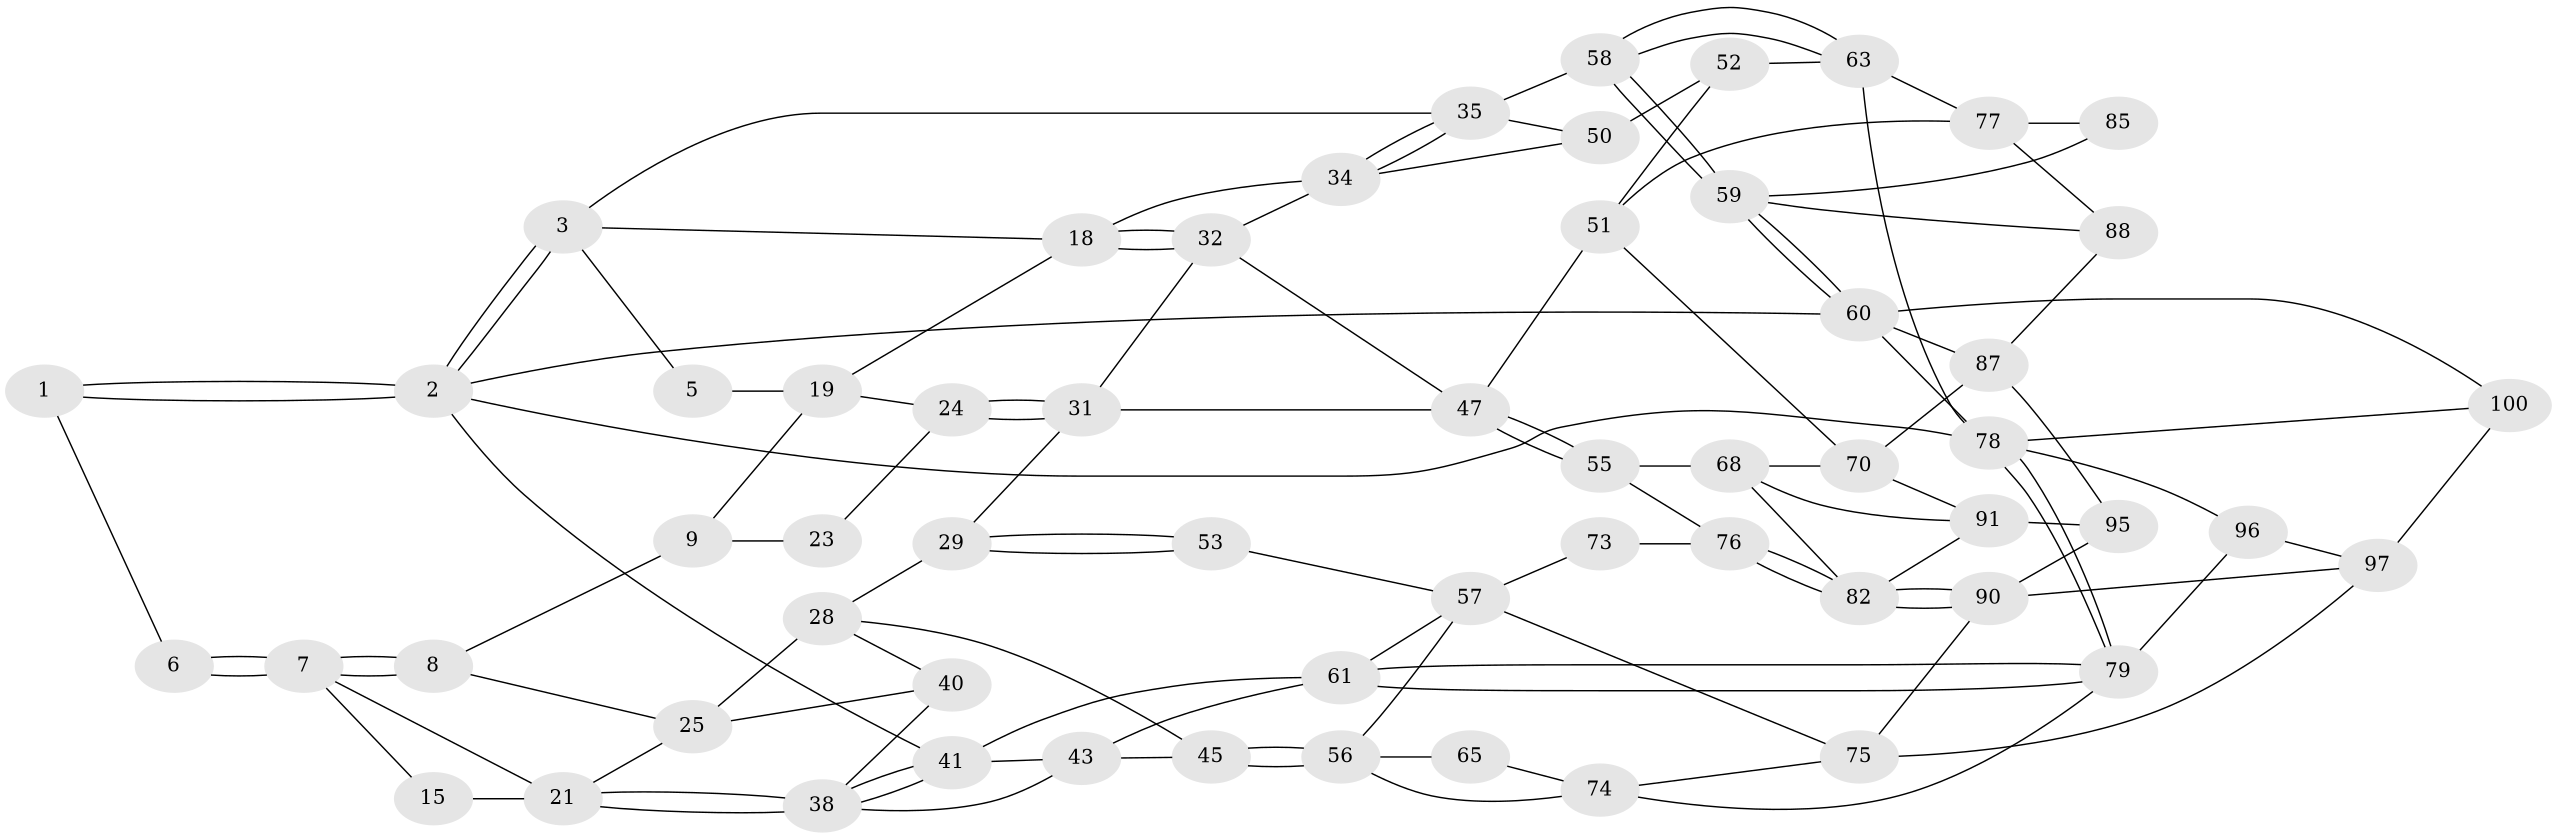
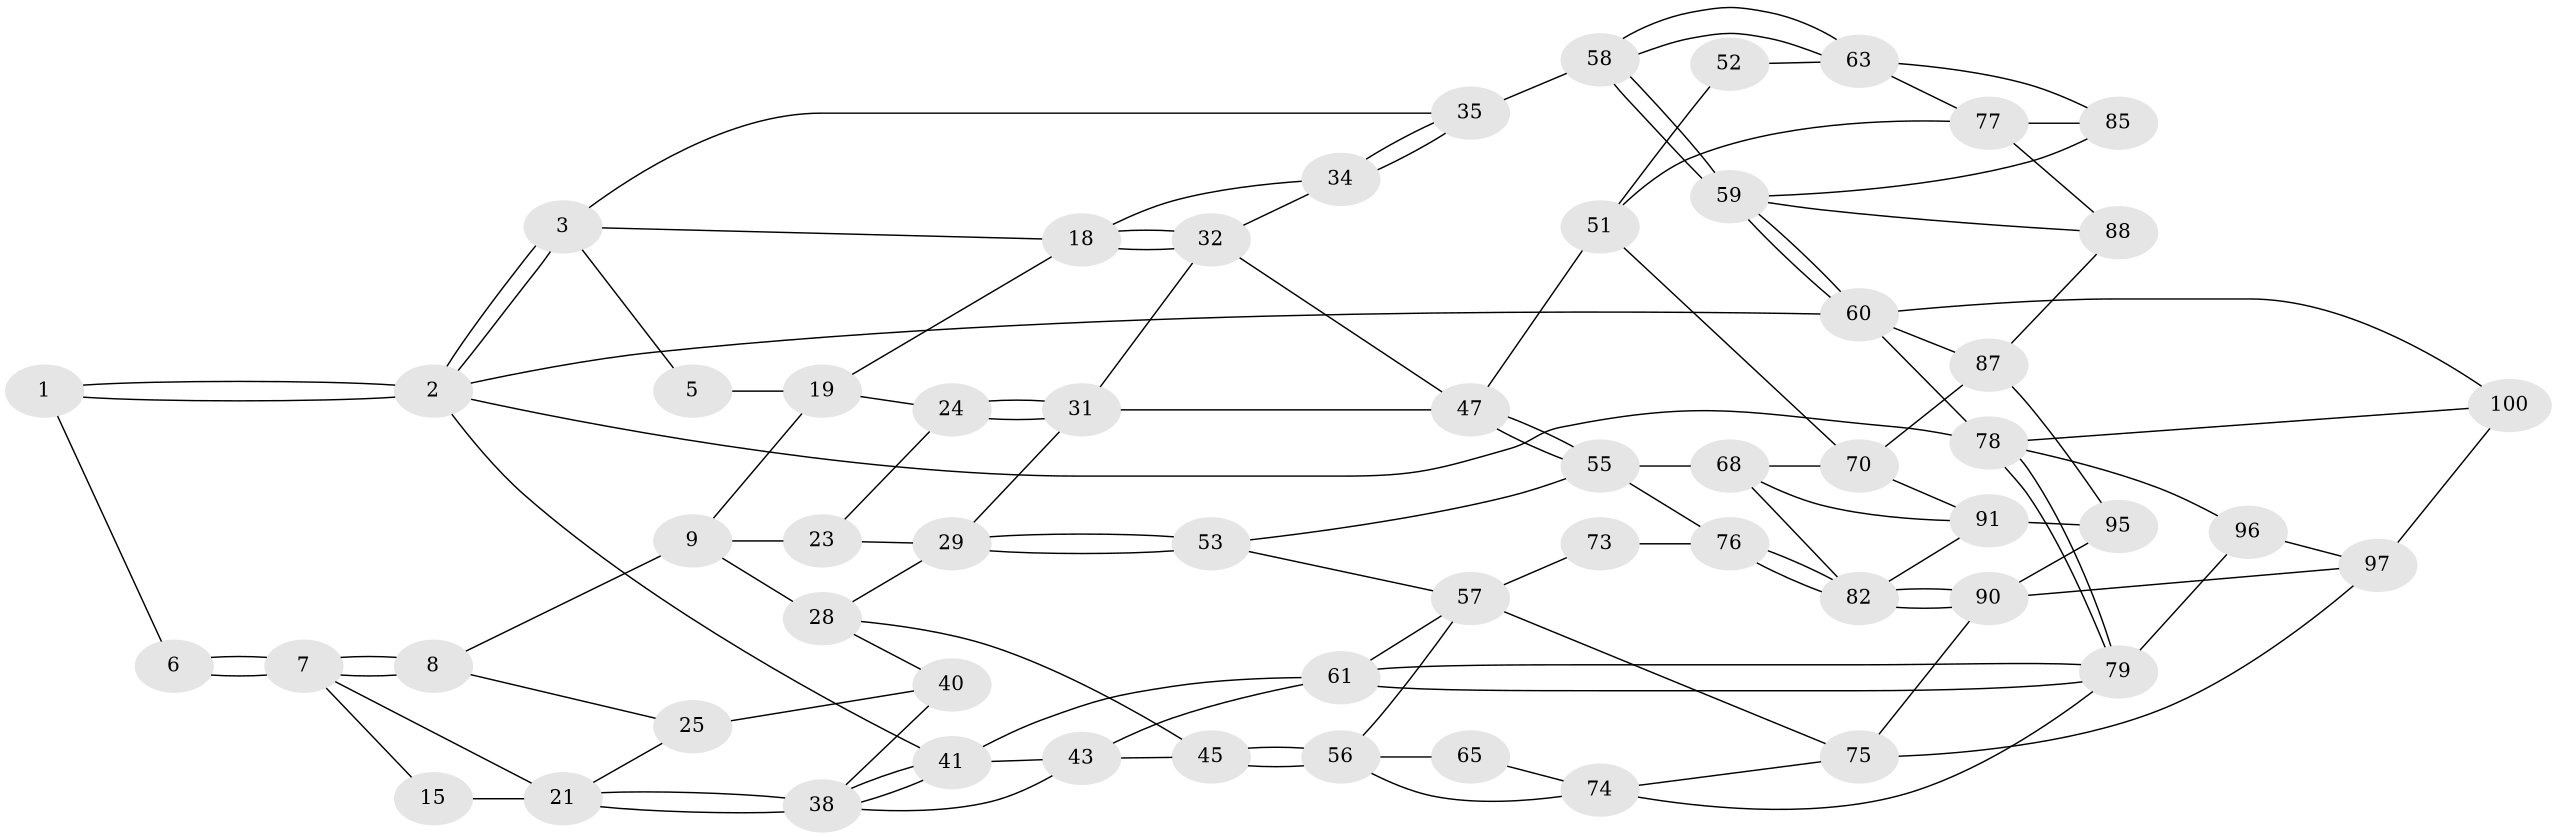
node "50": removed
edge "63" -- "78": now "63" -- "85"
edge "55" -- "53": added
edge "23" -- "29": added
edge "28" -- "25": now "28" -- "9"
